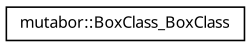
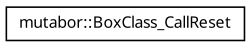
node "mutabor::BoxClass_BoxClass": label "mutabor::BoxClass_BoxClass" -> "mutabor::BoxClass_CallReset"
